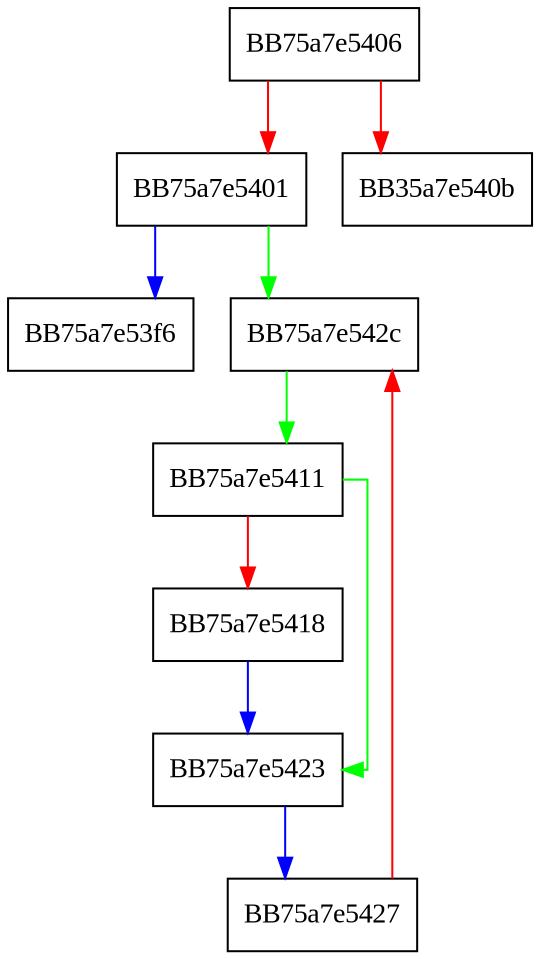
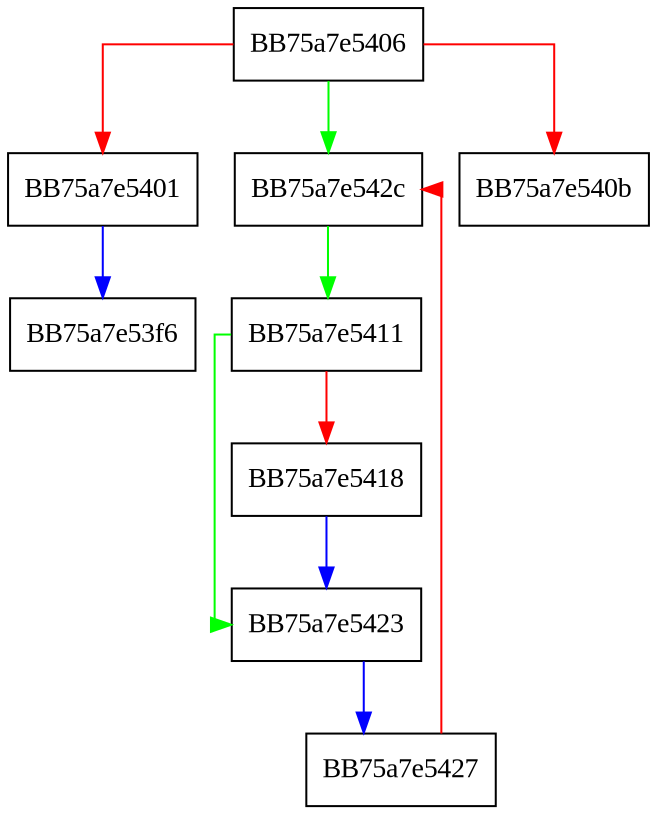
node "BB35a7e540b": label "BB35a7e540b" -> "BB75a7e540b"
edge "BB75a7e5401" -> "BB75a7e542c": now "BB75a7e5406" -> "BB75a7e542c"
